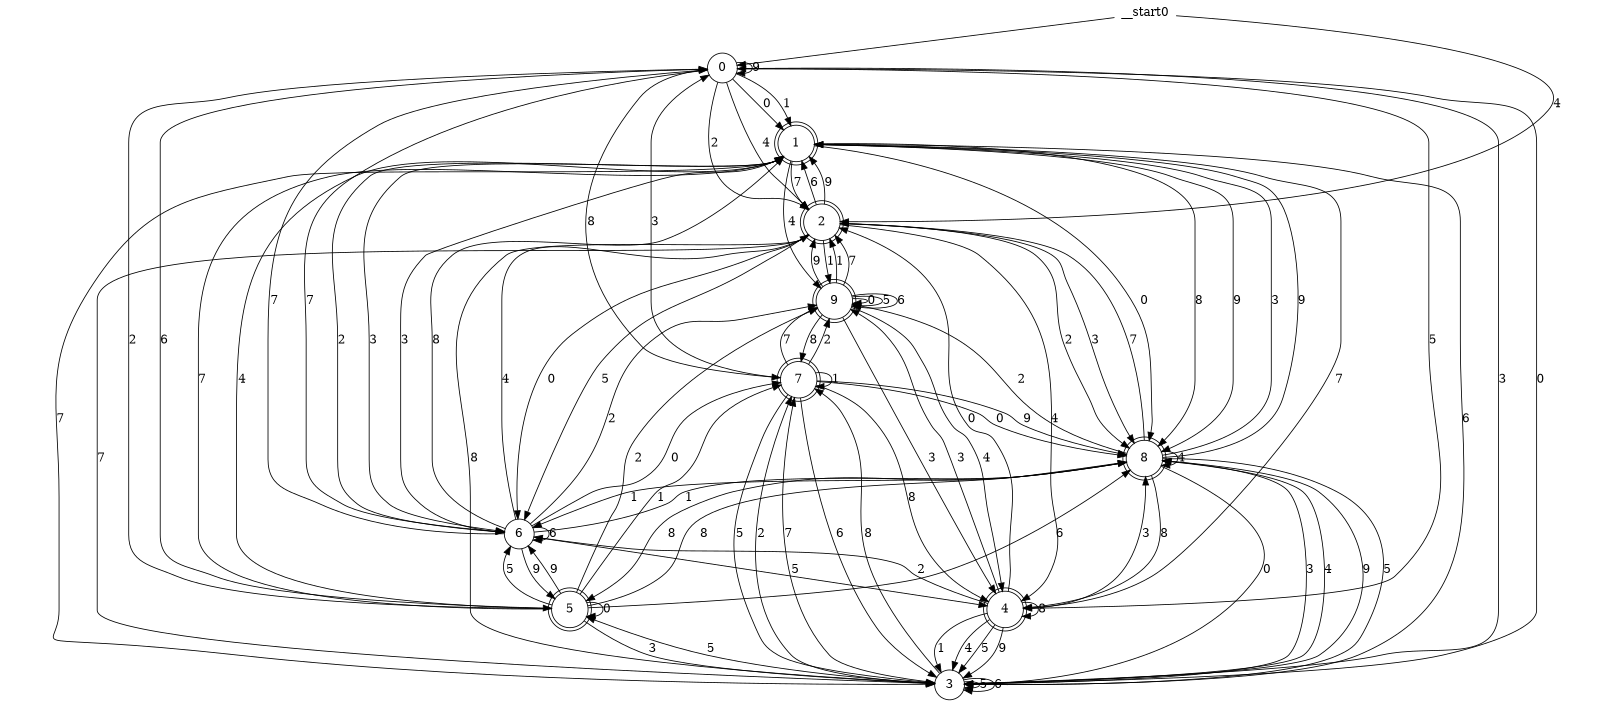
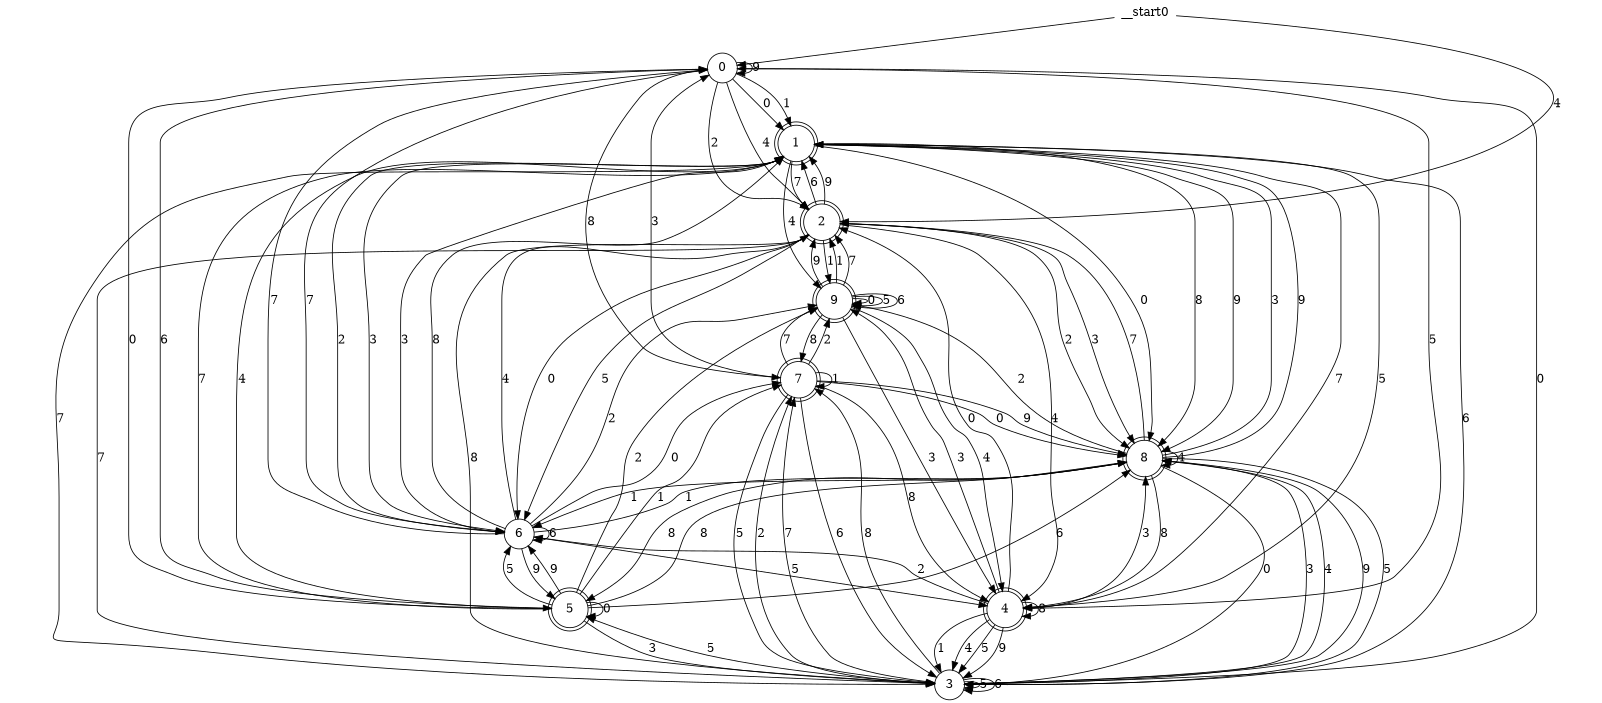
edge "1" -> "4": added, label "5"
edge "0" -> "3": removed, label "3"
edge "5" -> "0": label "2" -> "0"
